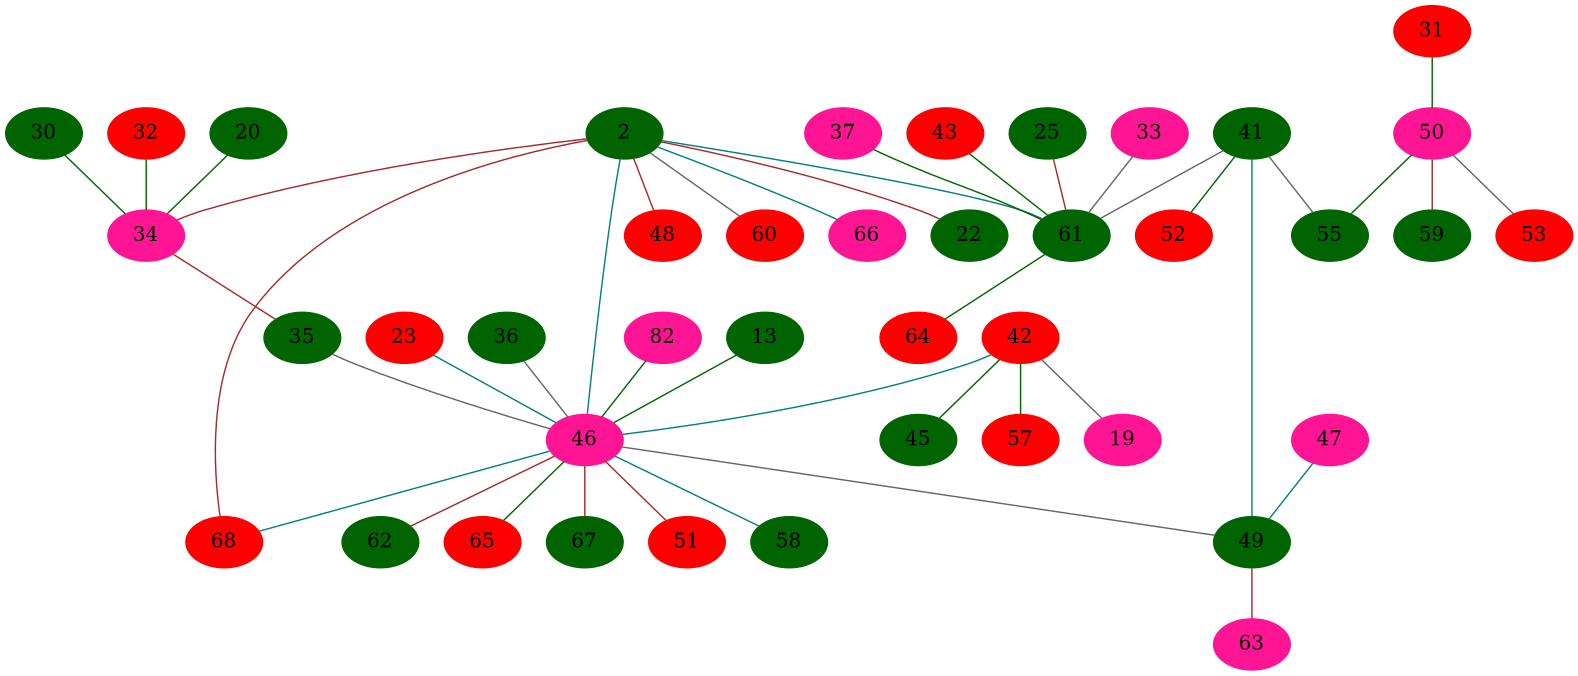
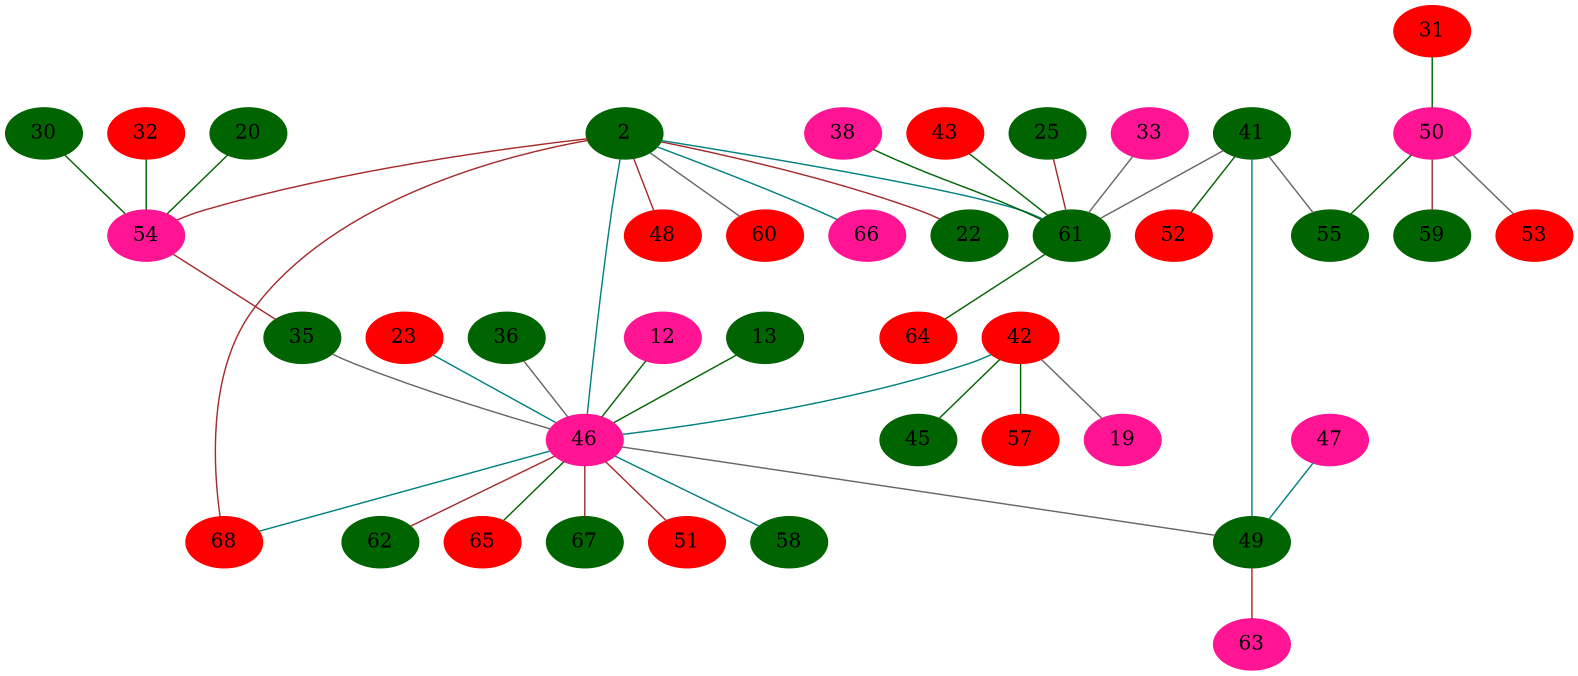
node "37": label "37" -> "38"
node "34": label "34" -> "54"
node "82": label "82" -> "12"
